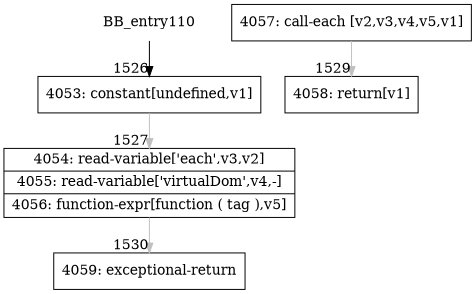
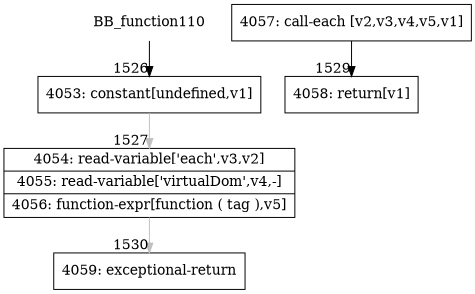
node "BB_entry110": label "BB_entry110" -> "BB_function110"
edge "4057: call-each [v2,v3,v4,v5,v1]" -> "4058: return[v1]": color gray -> black
